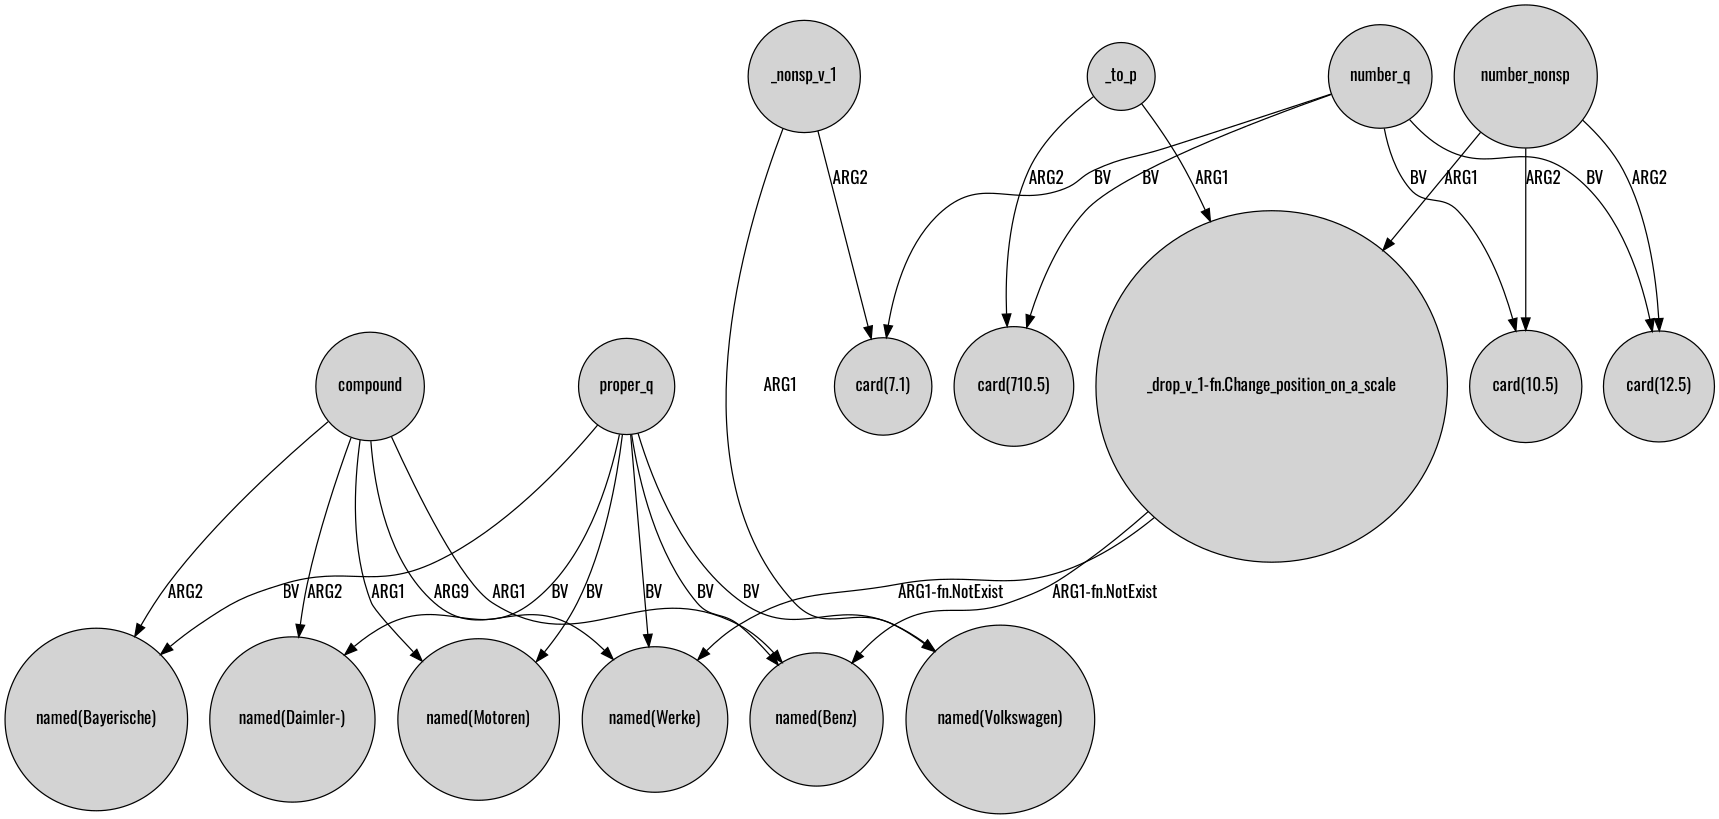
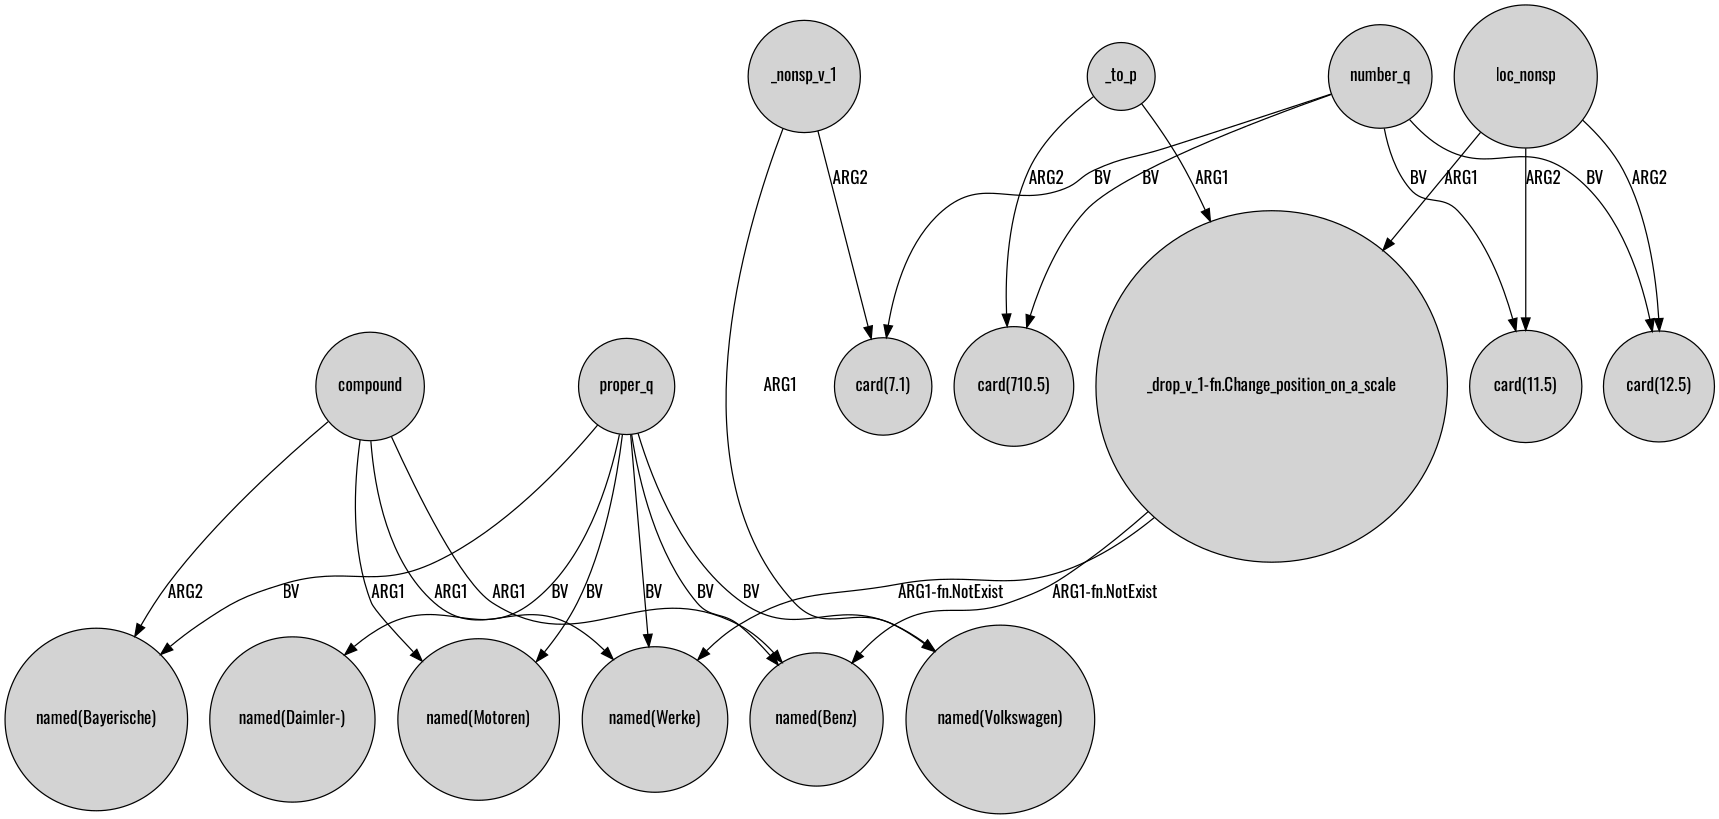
node "number_nonsp": label "number_nonsp" -> "loc_nonsp"
node "card(10.5)": label "card(10.5)" -> "card(11.5)"
edge "compound" -> "named(Daimler-)": removed, label "ARG2"
edge "compound" -> "named(Werke)": label "ARG9" -> "ARG1"
